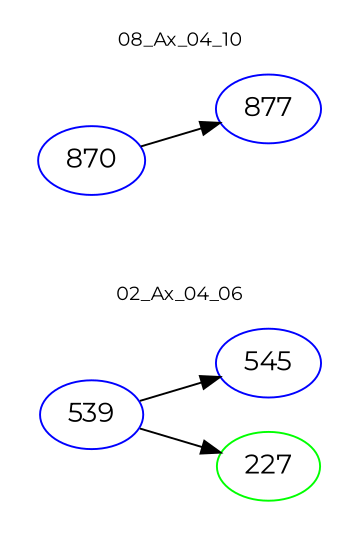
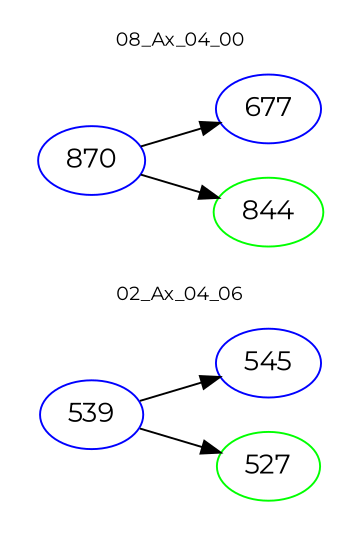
cluster "08_Ax_04_10": label "08_Ax_04_10" -> "08_Ax_04_00"
node "877": label "877" -> "677"
node "844": added
node "227": label "227" -> "527"
